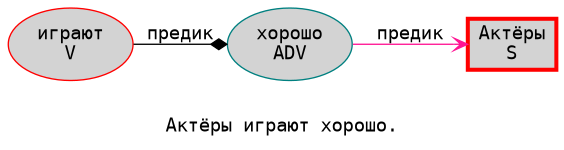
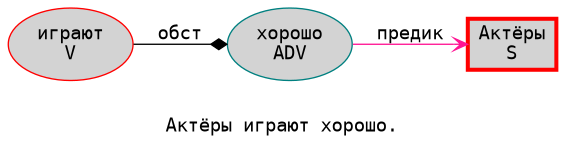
edge "играют V" -> "хорошо ADV": label "предик" -> "обст"
